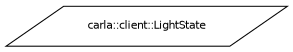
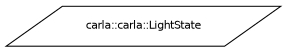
node "carla::client::LightState": label "carla::client::LightState" -> "carla::carla::LightState"
